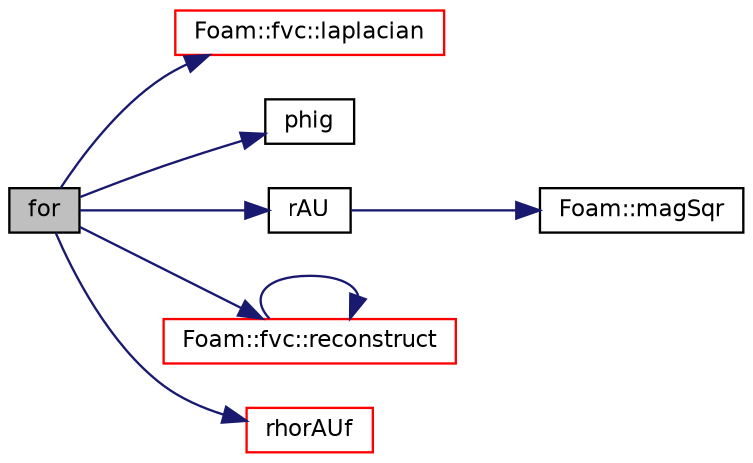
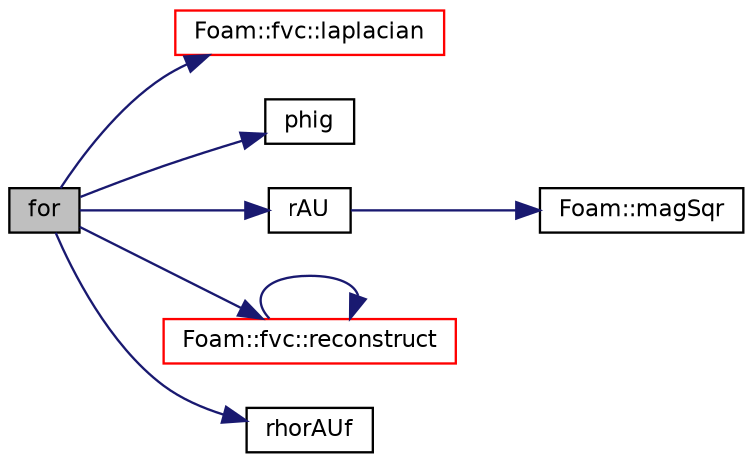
node "rhorAUf": color red -> black
